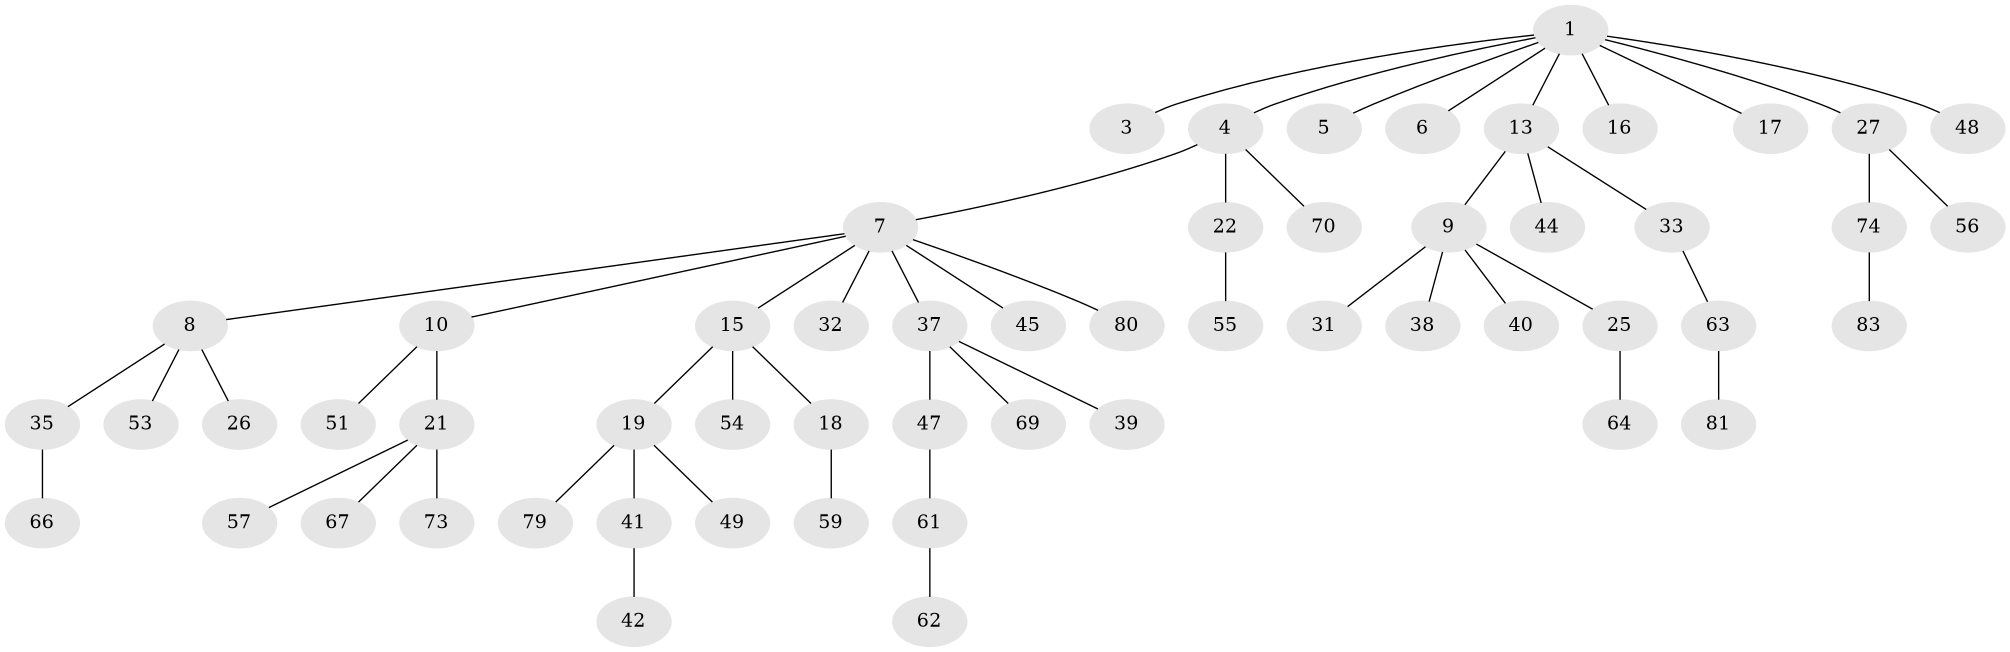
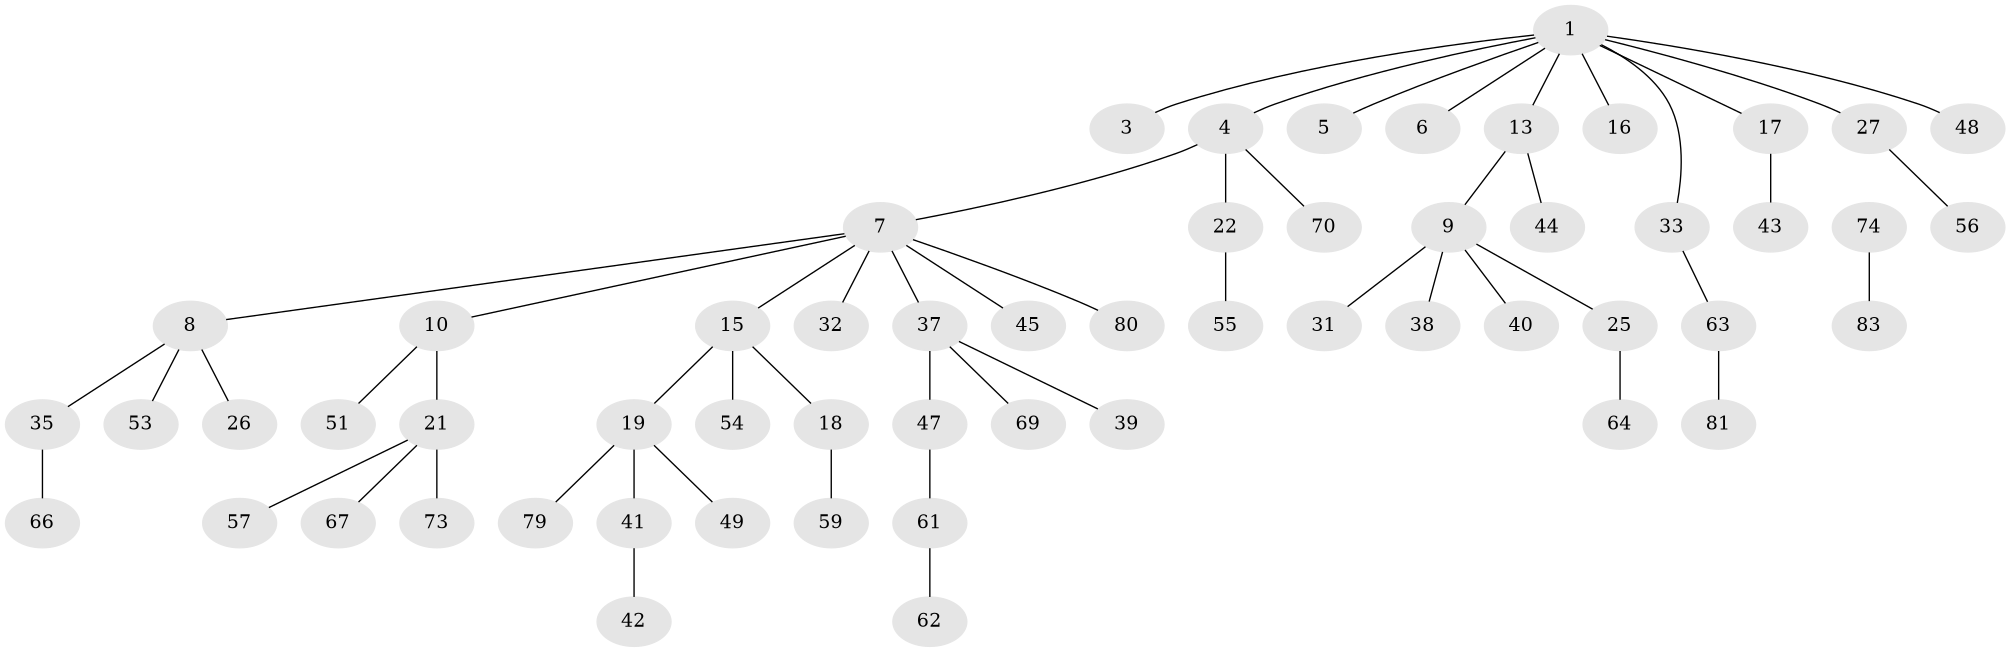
edge "13" -- "33": now "1" -- "33"
edge "27" -- "74": removed
node "43": added
